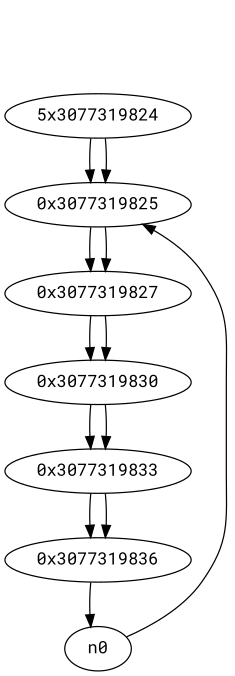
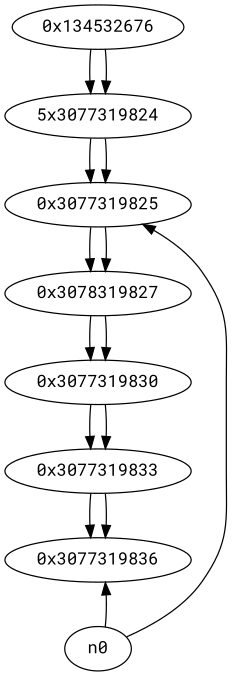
node "0x134532676": added
node "0x3077319827": label "0x3077319827" -> "0x3078319827"
edge "0x3077319836" -> "n0": reversed
